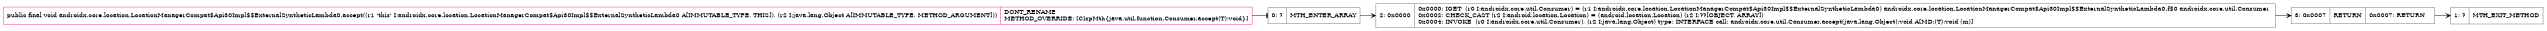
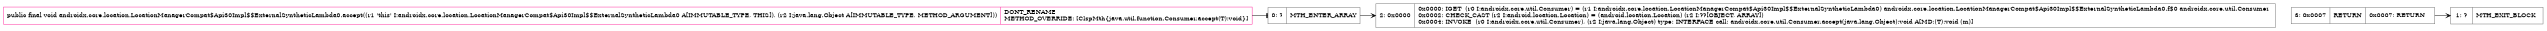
node "1: ?": text "MTH_EXIT_METHOD" -> "MTH_EXIT_BLOCK"
edge "2: 0x0000" -> "3: 0x0007": removed
